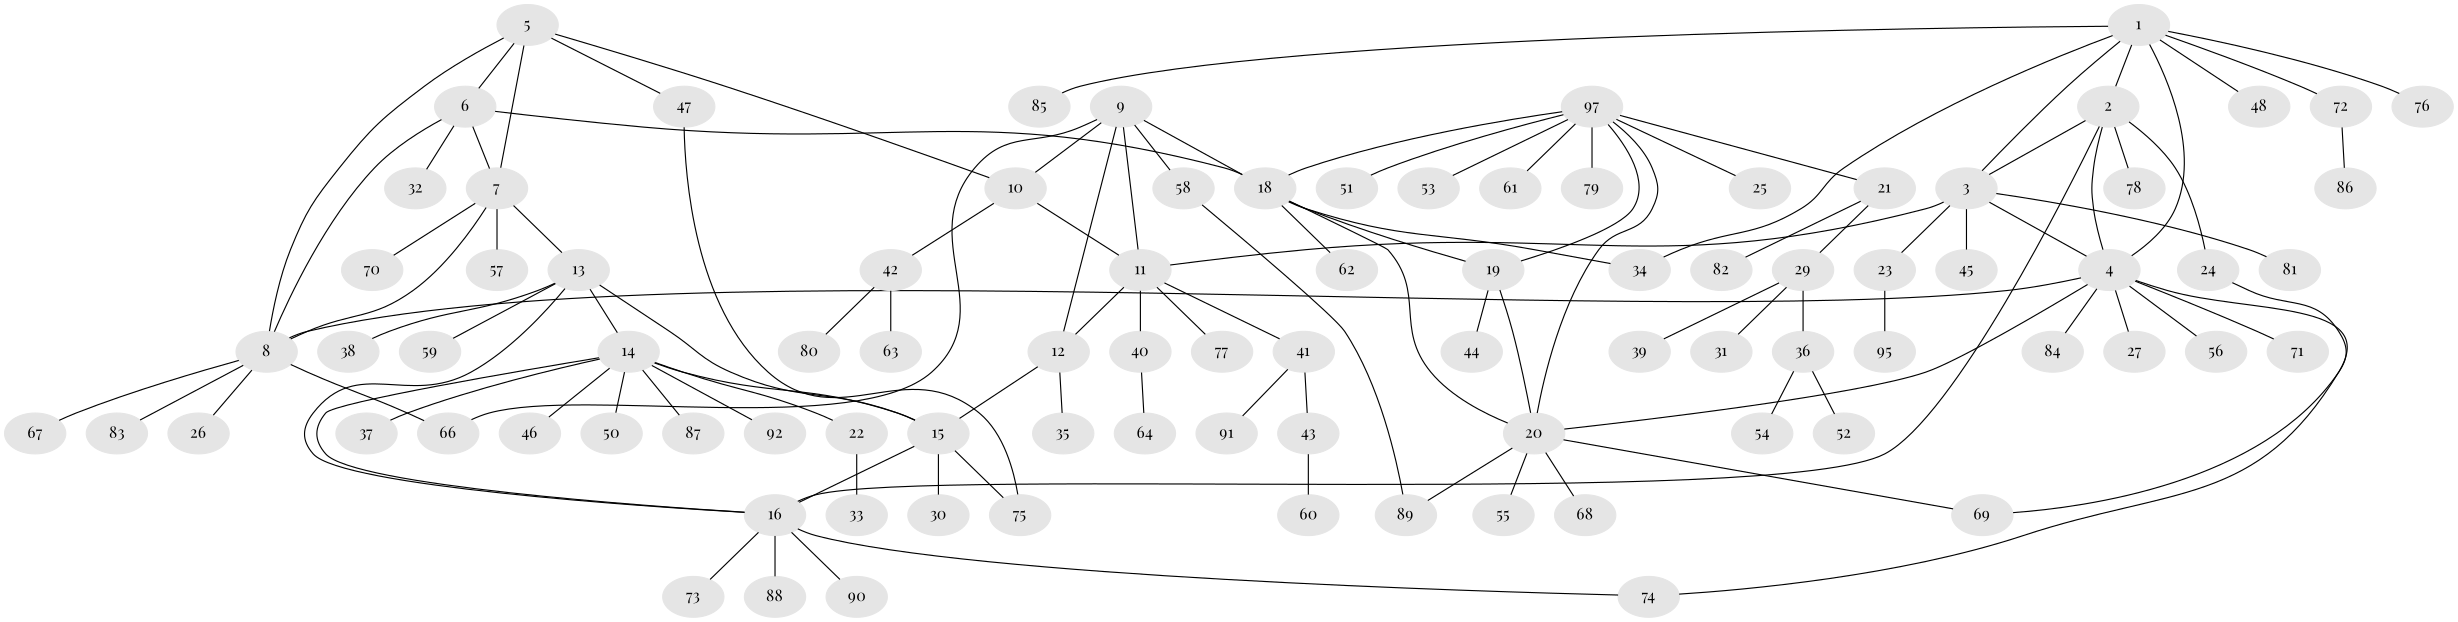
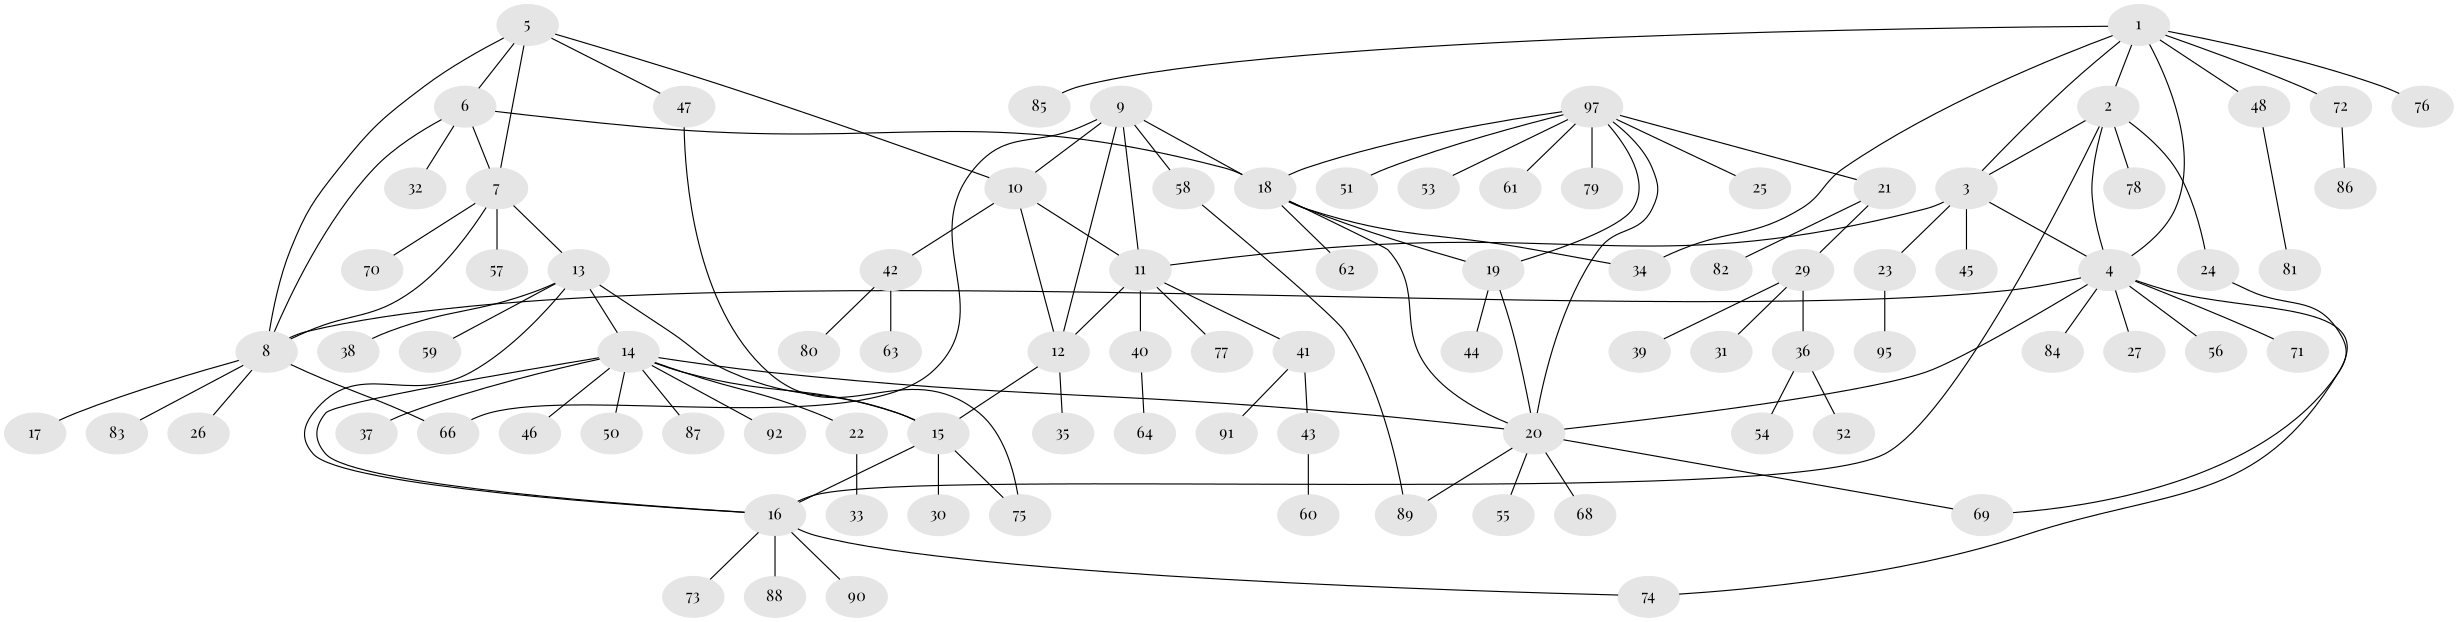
edge "3" -- "81": now "48" -- "81"
edge "10" -- "12": added
edge "14" -- "20": added
node "67": label "67" -> "17"
